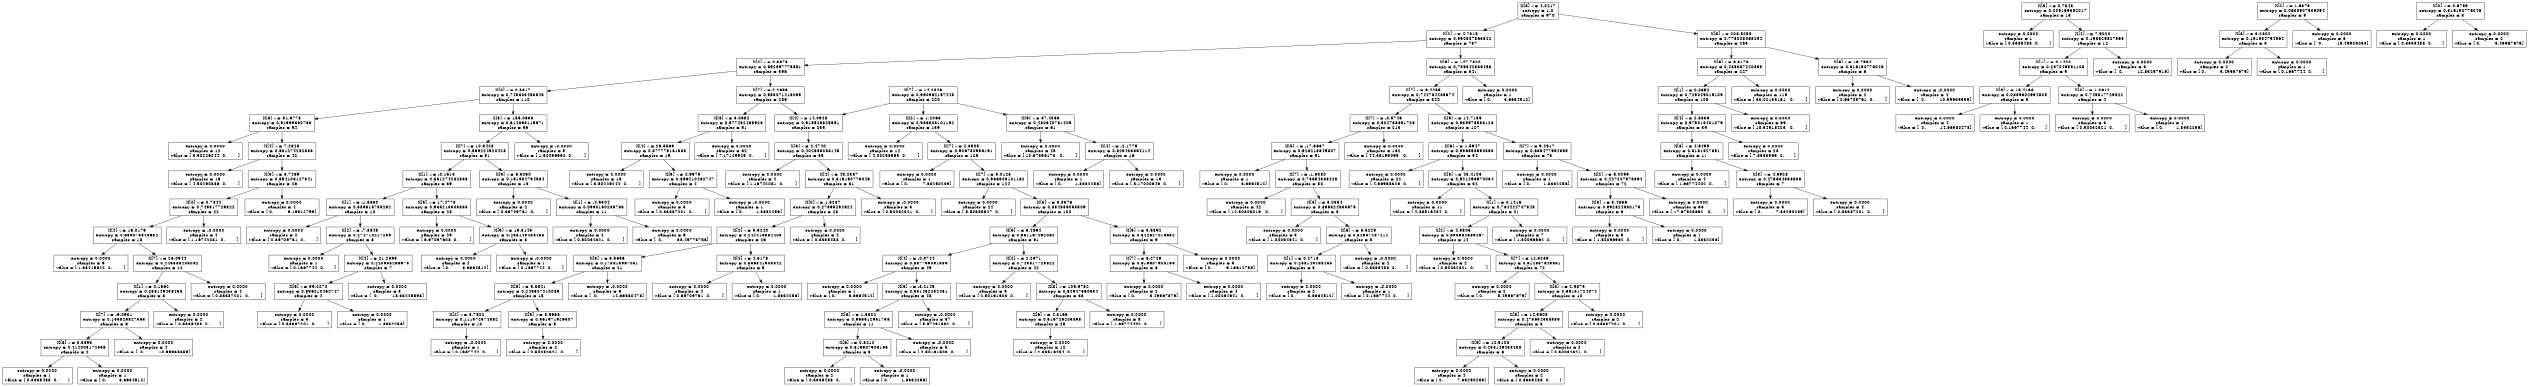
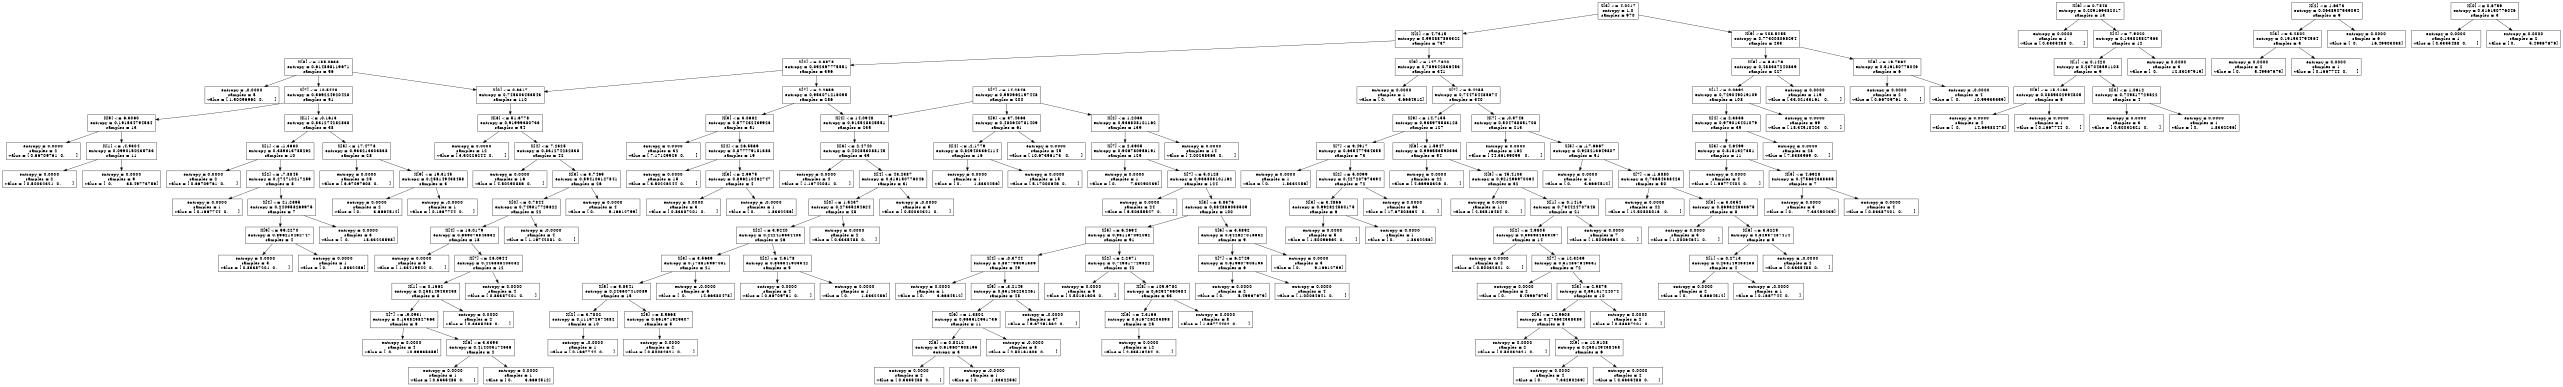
edge "X[0] <= 0.8317 entropy = 0.745303453543 samples = 110" -> "X[8] <= 185.0633 entropy = 0.614868119671 samples = 56": reversed
node "X[1] <= -0.1613 entropy = 0.831274282838 samples = 39": label "X[1] <= -0.1613 entropy = 0.831274282838 samples = 39" -> "X[1] <= -0.1613 entropy = 0.831274282838 samples = 38"
node "X[0] <= 1.5237 entropy = 0.27395294624 samples = 28": label "X[0] <= 1.5237 entropy = 0.27395294624 samples = 28" -> "X[0] <= 1.5237 entropy = 0.27335294624 samples = 28"
node "X[1] <= 0.2713 entropy = 0.258149438458 samples = 3": label "X[1] <= 0.2713 entropy = 0.258149438458 samples = 3" -> "X[1] <= 0.2713 entropy = 0.258149438458 samples = 4"
node "X[6] <= 0.8212 entropy = 0.619607908195 samples = 3": label "X[6] <= 0.8212 entropy = 0.619607908195 samples = 3" -> "X[6] <= 0.8212 entropy = 0.619607908195 entropy = 3"
